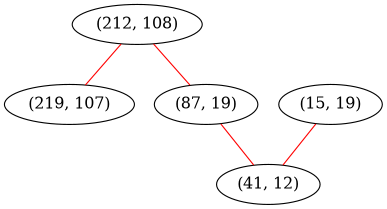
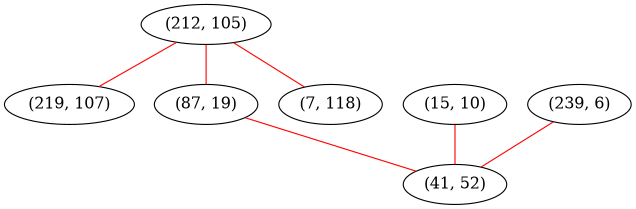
node "(212, 108)": label "(212, 108)" -> "(212, 105)"
node "(7, 118)": added
node "(15, 19)": label "(15, 19)" -> "(15, 10)"
node "(239, 6)": added
node "(41, 12)": label "(41, 12)" -> "(41, 52)"
